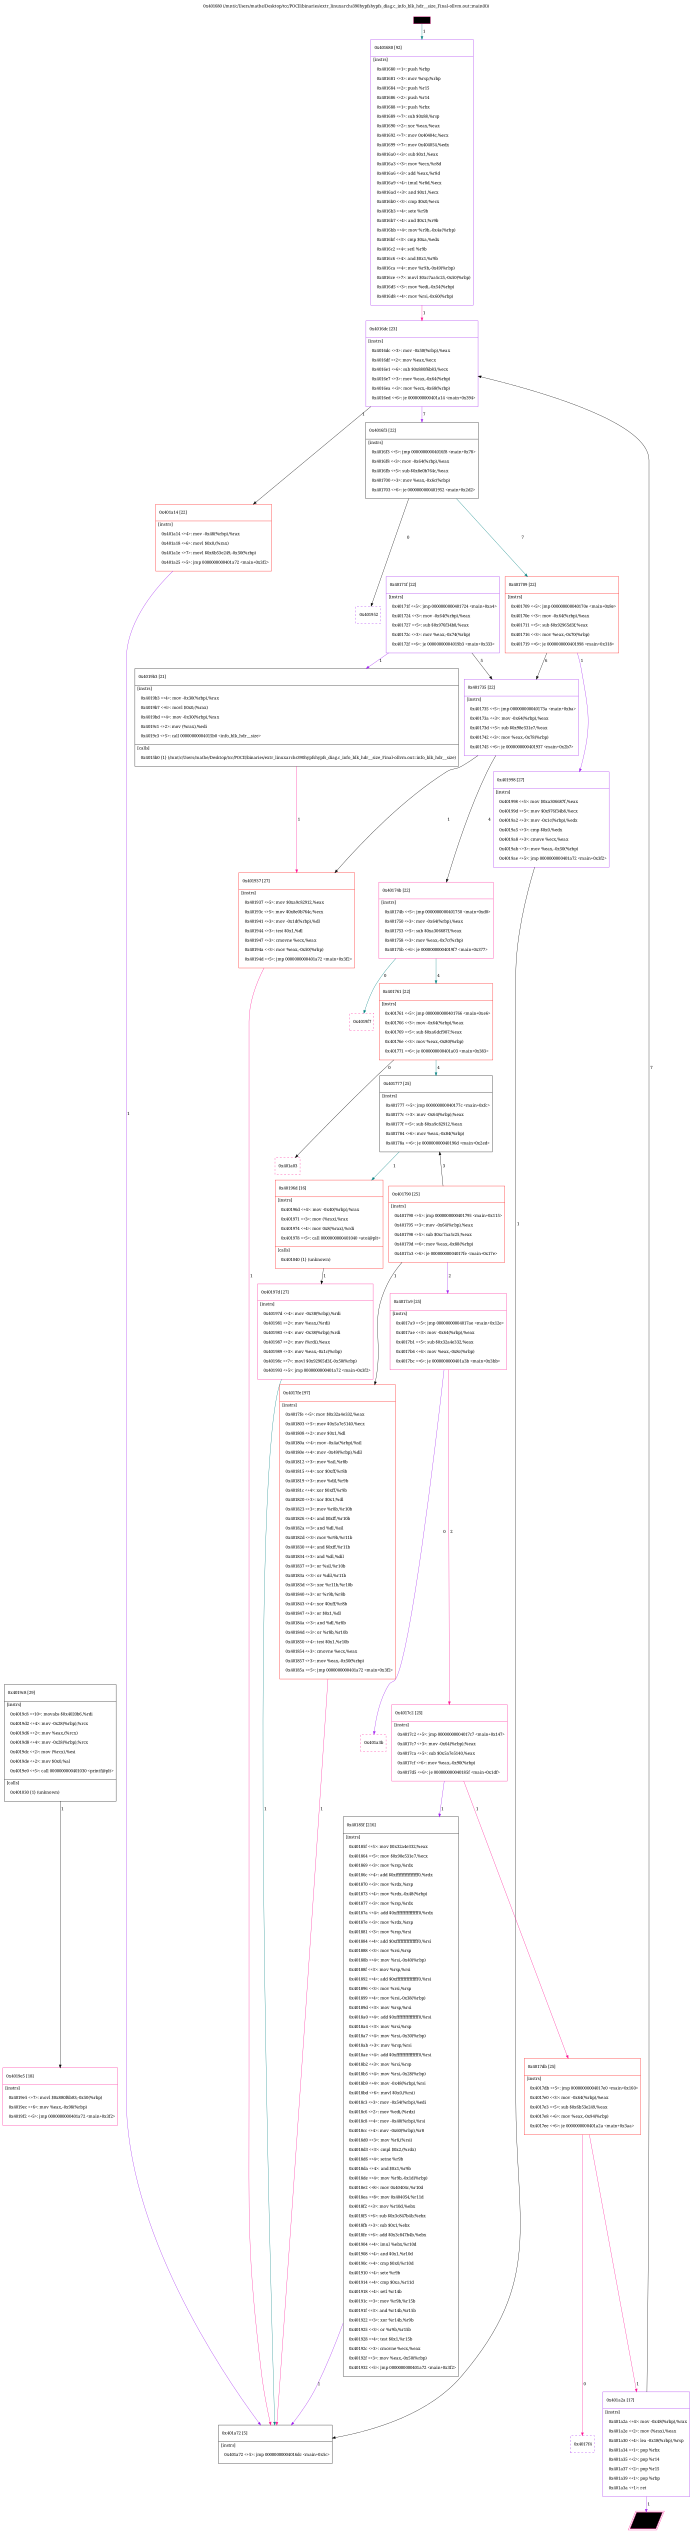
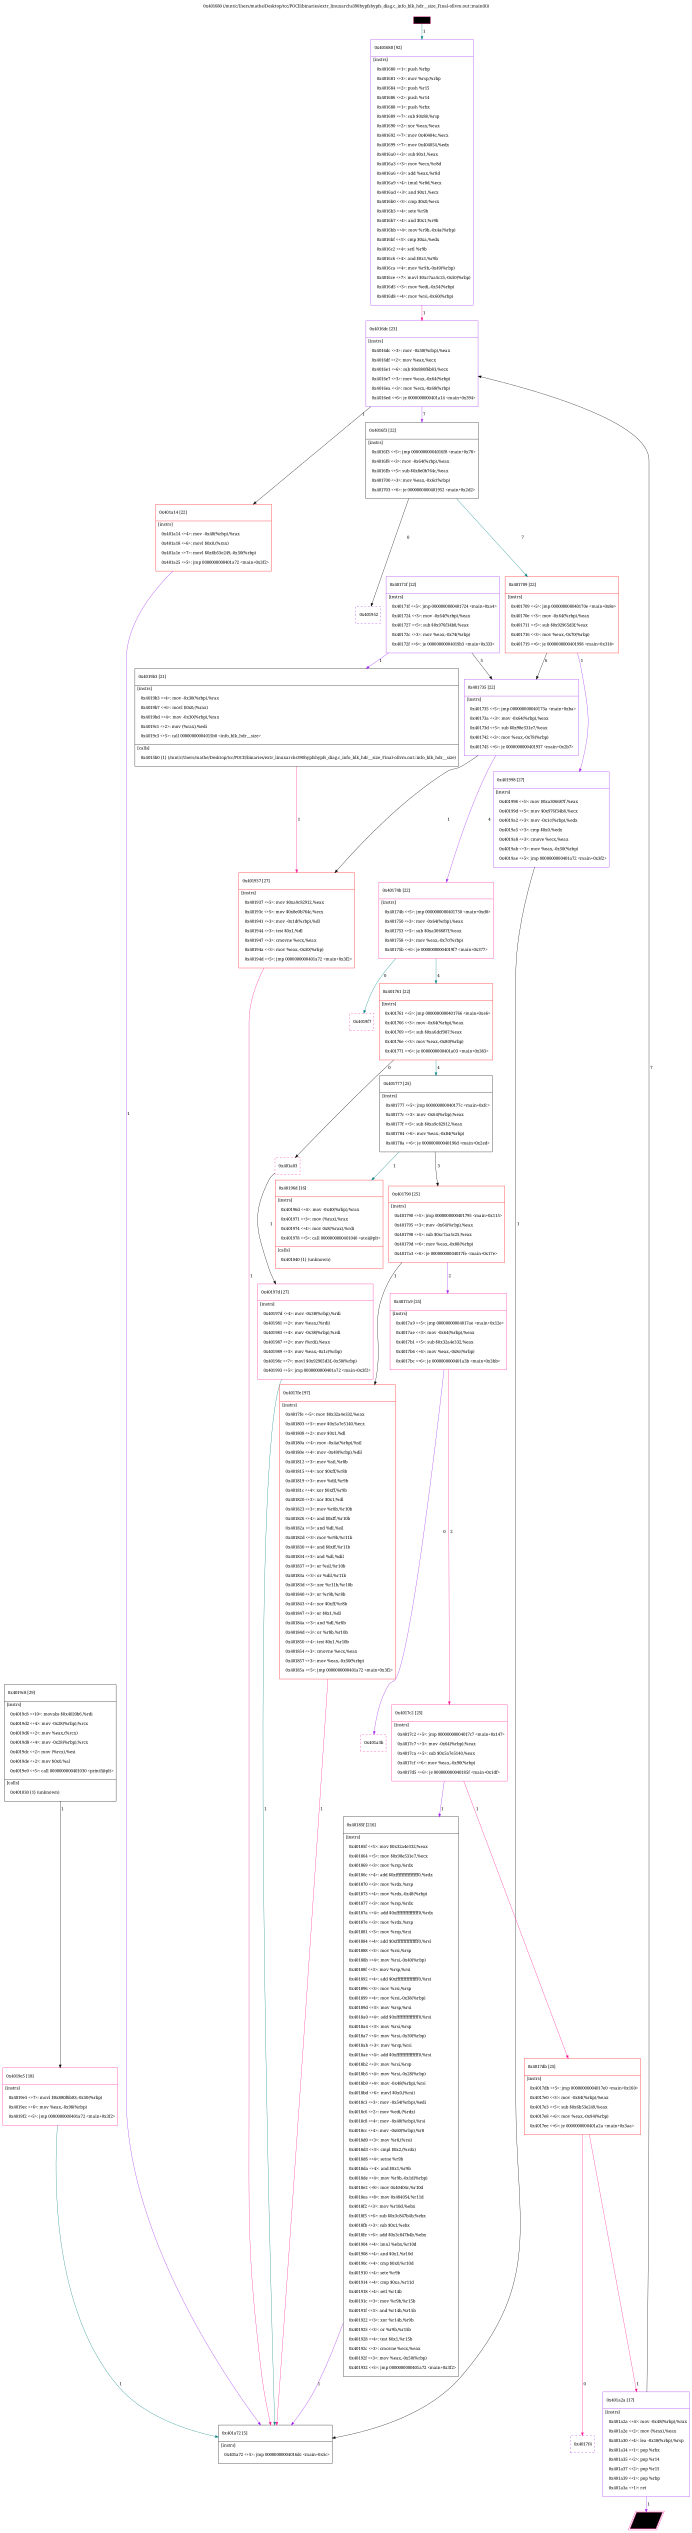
edge "0x401735 [22]" -> "0x40174b [22]": color black -> purple
edge "0x401790 [25]" -> "0x401777 [25]": reversed
edge "0x40196d [16]" -> "0x40197d [27]": now "0x401a03" -> "0x40197d [27]"
edge "0x4019e5 [18]" -> "0x401a72 [5]": added, label "1"
